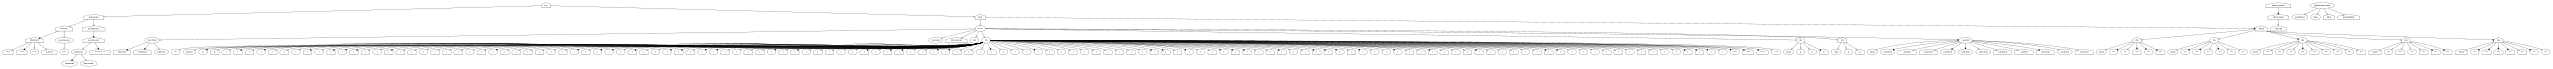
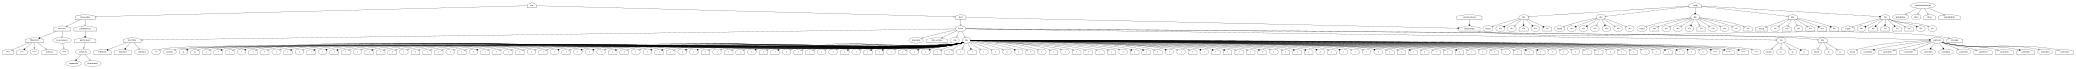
edge "text" -> "body": now "text" -> "listChange"
node "docTitle": shape ellipse -> house
node "listPerson": removed
